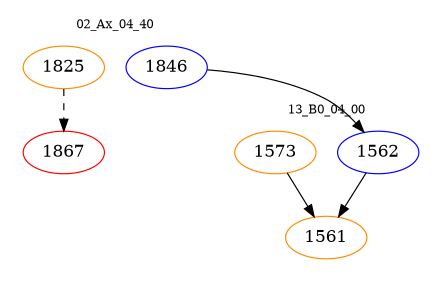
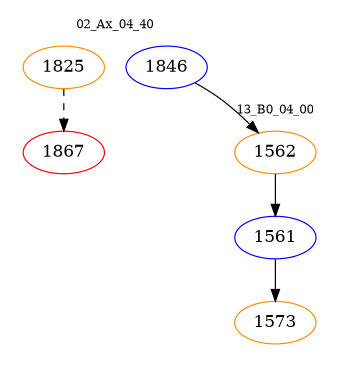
node "1562": color blue -> darkorange
edge "1573" -> "1561": reversed
node "1561": color darkorange -> blue
